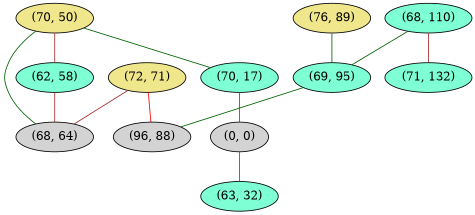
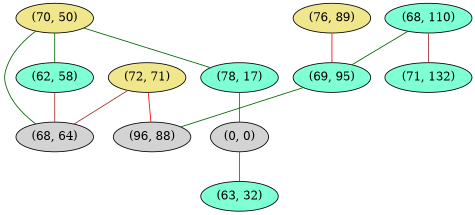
edge "(70, 50)" -- "(62, 58)": color brown -> darkgreen
edge "(76, 89)" -- "(69, 95)": color darkgreen -> red
node "(70, 17)": label "(70, 17)" -> "(78, 17)"
